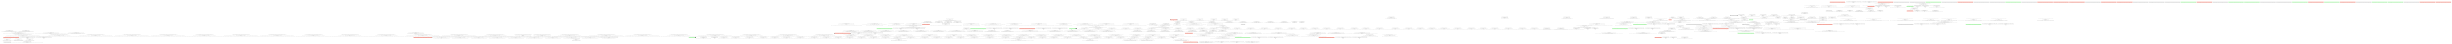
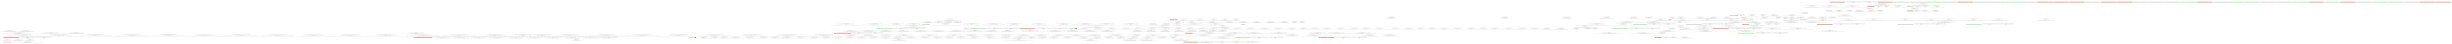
node "OptionsMenu[org.moire.opensudoku.gui.SudokuListActivity]983": fillcolor salmon -> palegreen
node "ACT[org.moire.opensudoku.gui.SudokuExportActivity]977": fillcolor lightgrey -> salmon
